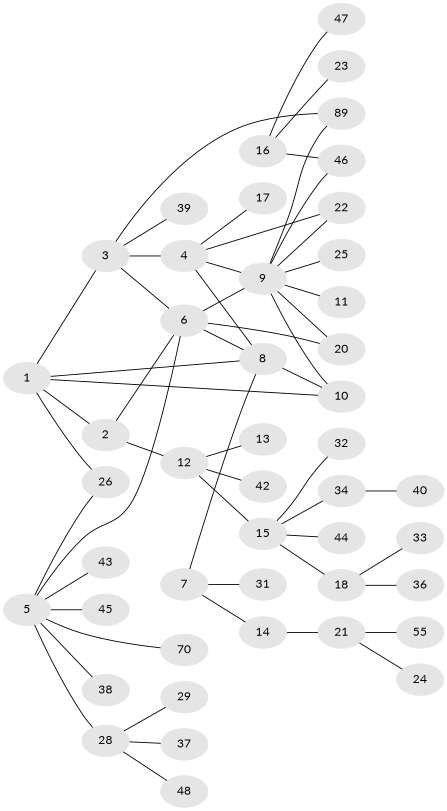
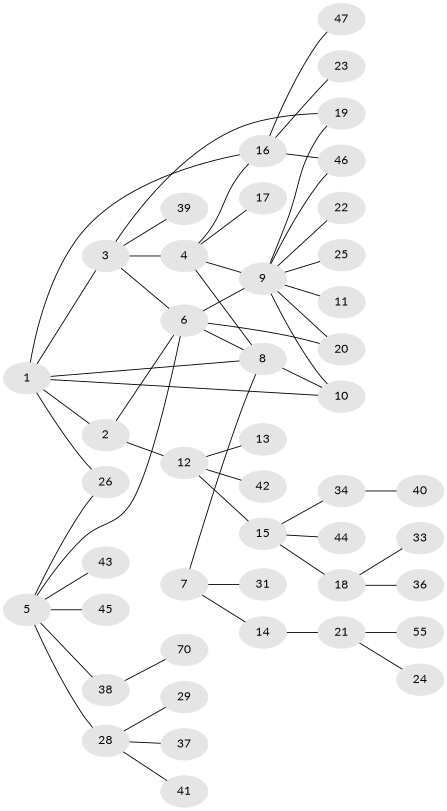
node "89": label "89" -> "19"
edge "16" -- "1": added
edge "22" -- "4": now "16" -- "4"
node "32": removed
edge "5" -- "70": now "38" -- "70"
node "48": label "48" -> "41"
